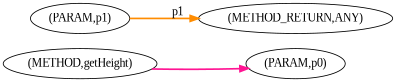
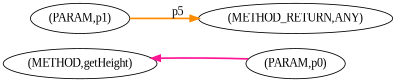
edge "(PARAM,p1)" -> "(METHOD_RETURN,ANY)": label "p1" -> "p5"
edge "(METHOD,getHeight)" -> "(PARAM,p0)": reversed
